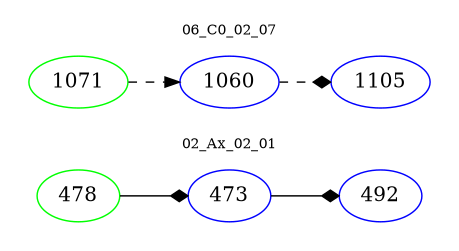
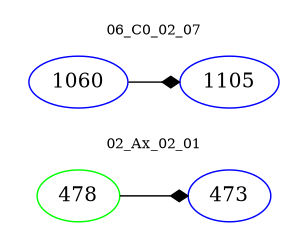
node "1071": removed
edge "1060" -> "1105": style dashed -> solid
node "492": removed
